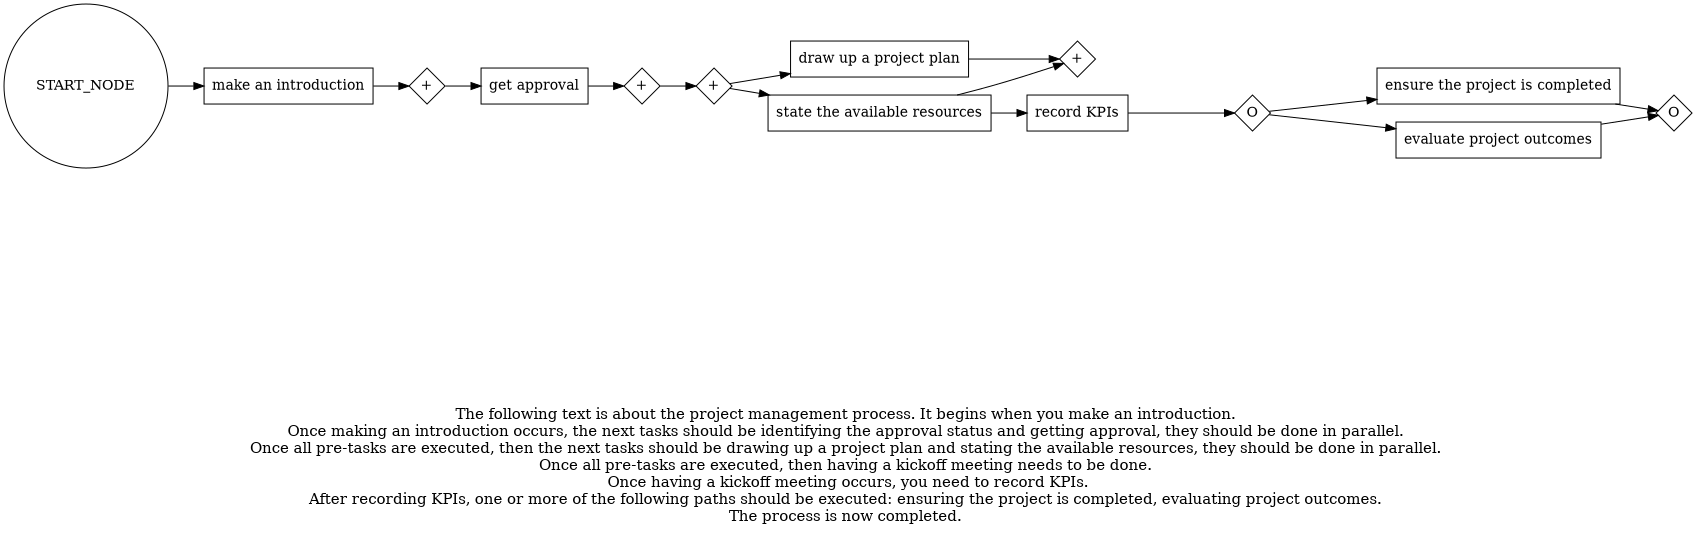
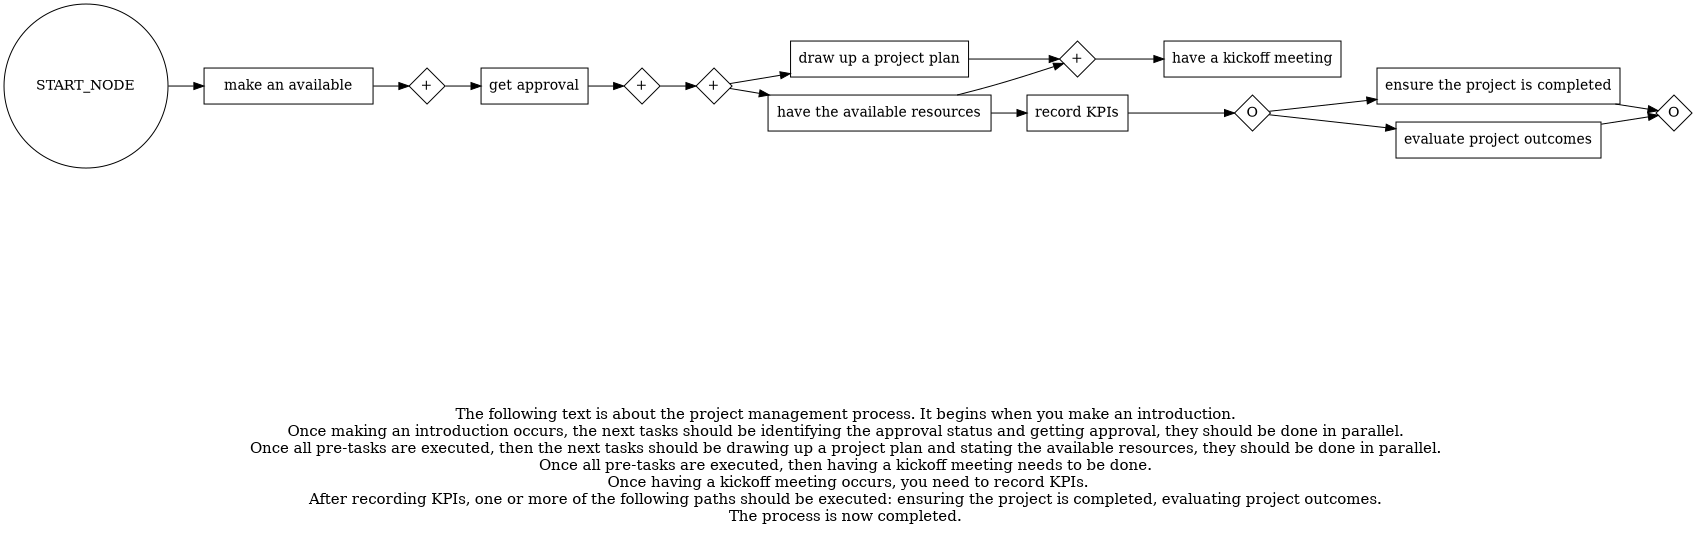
node "have a kickoff meeting": added
node "make an introduction": label "make an introduction" -> "make an available"
node "state the available resources": label "state the available resources" -> "have the available resources"
